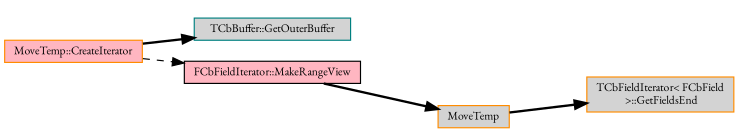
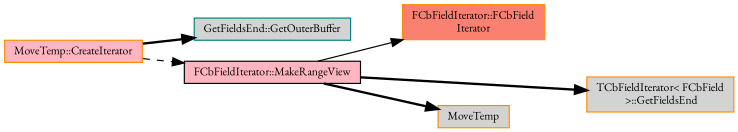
node "FCbFieldIterator::FCbField Iterator": added
node "TCbBuffer::GetOuterBuffer": label "TCbBuffer::GetOuterBuffer" -> "GetFieldsEnd::GetOuterBuffer"
edge "MoveTemp" -> "TCbFieldIterator< FCbField >::GetFieldsEnd": now "FCbFieldIterator::MakeRangeView" -> "TCbFieldIterator< FCbField >::GetFieldsEnd"
